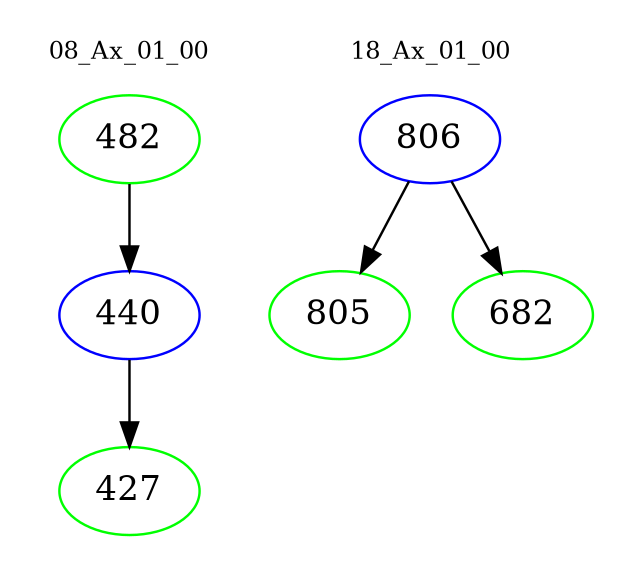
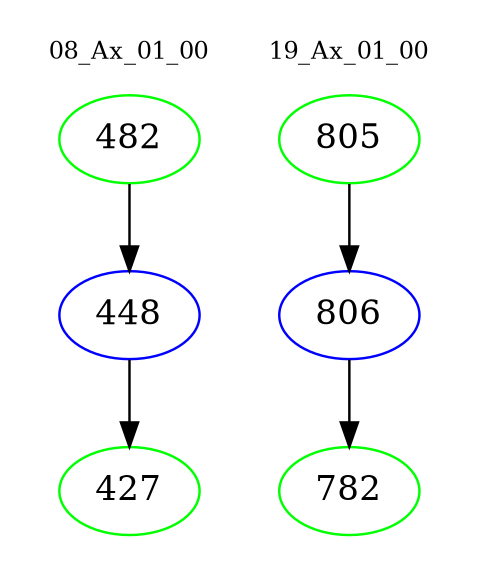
cluster "18_Ax_01_00": label "18_Ax_01_00" -> "19_Ax_01_00"
edge "806" -> "805": reversed
node "440": label "440" -> "448"
node "682": label "682" -> "782"
